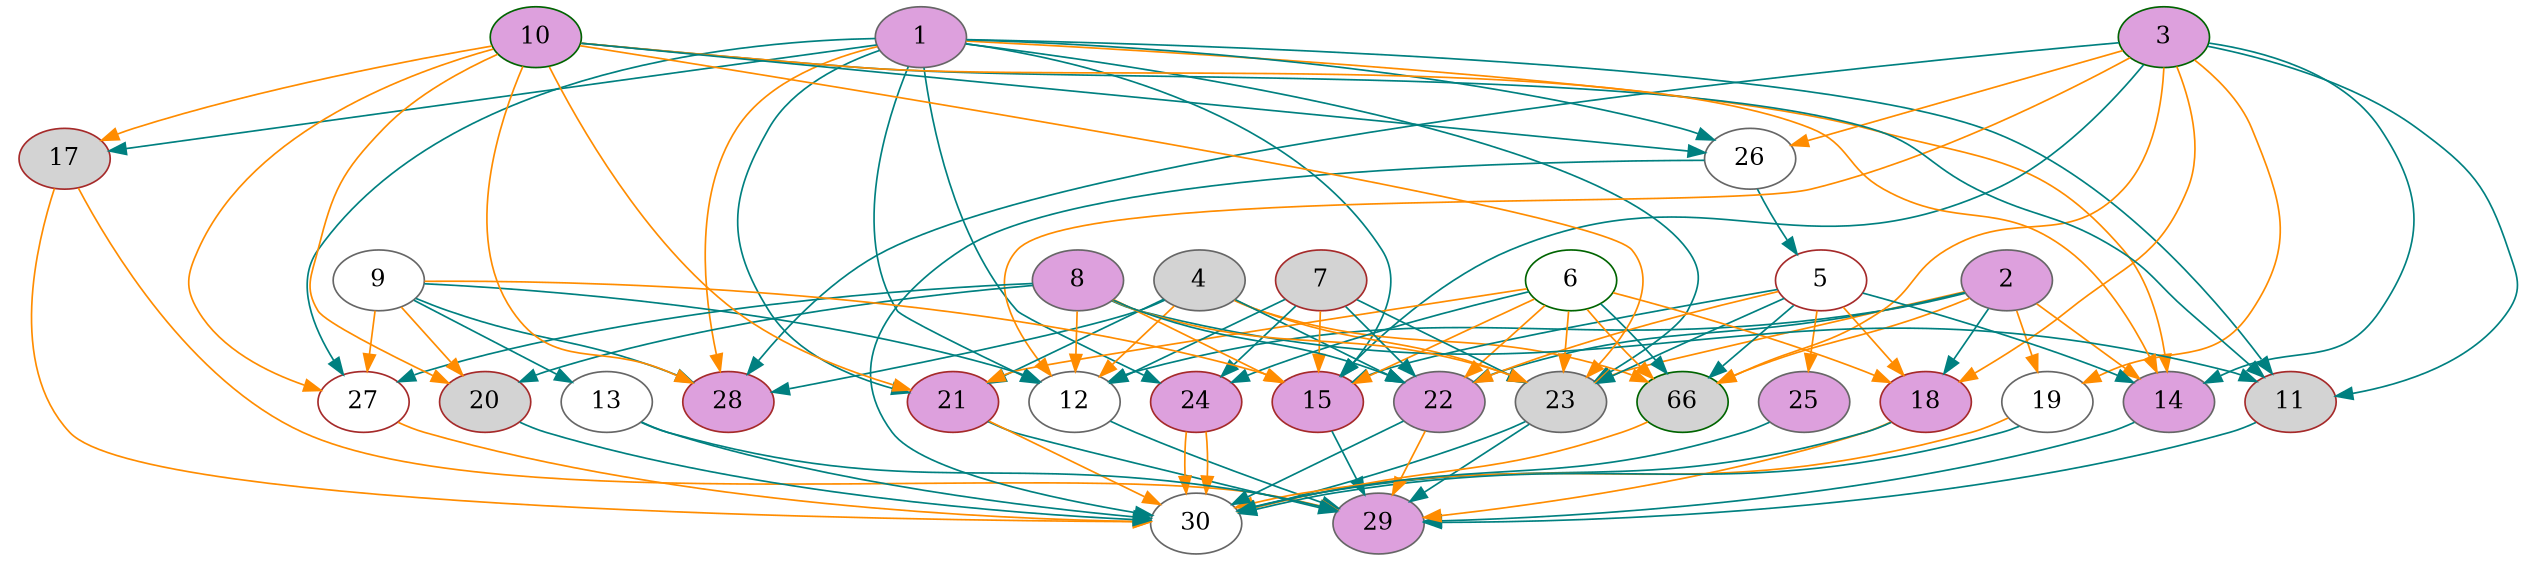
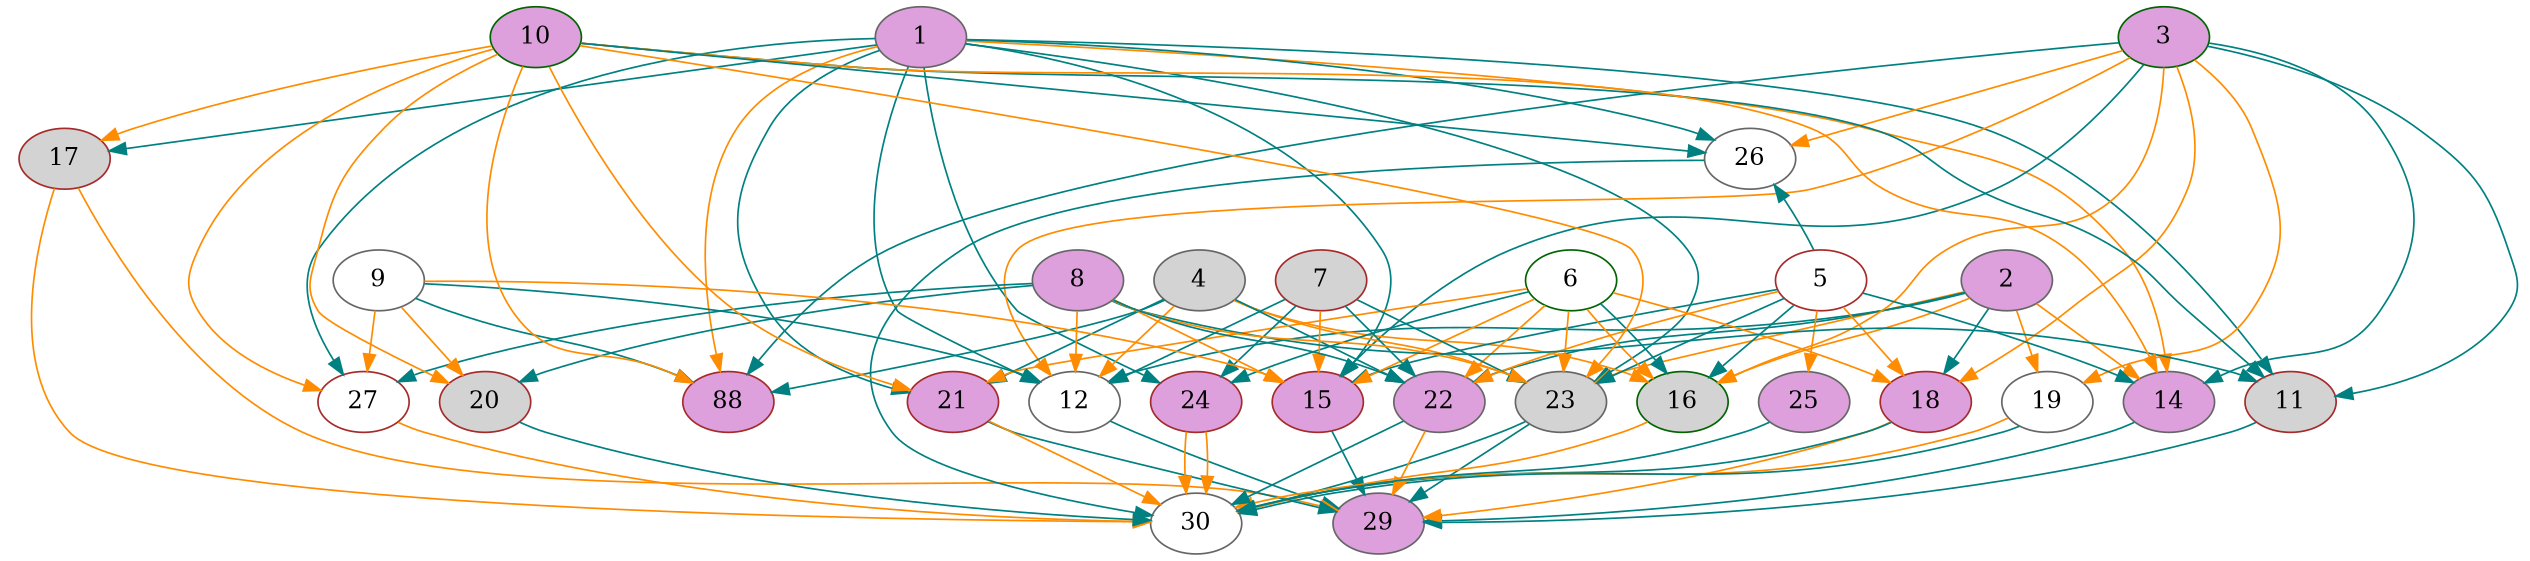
edge "26" -> "5": reversed
node "13": removed
node "28": label "28" -> "88"
node "66": label "66" -> "16"
